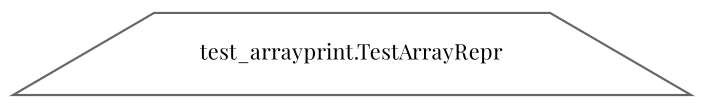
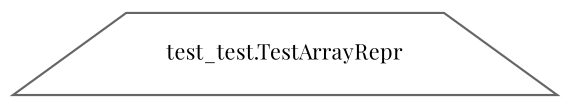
node "test_arrayprint.TestArrayRepr": label "test_arrayprint.TestArrayRepr" -> "test_test.TestArrayRepr"
